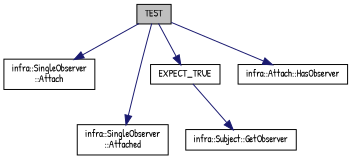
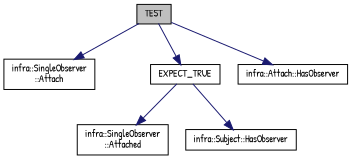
edge "TEST" -> "infra::SingleObserver ::Attached": now "EXPECT_TRUE" -> "infra::SingleObserver ::Attached"
node "infra::Subject::GetObserver": label "infra::Subject::GetObserver" -> "infra::Subject::HasObserver"
